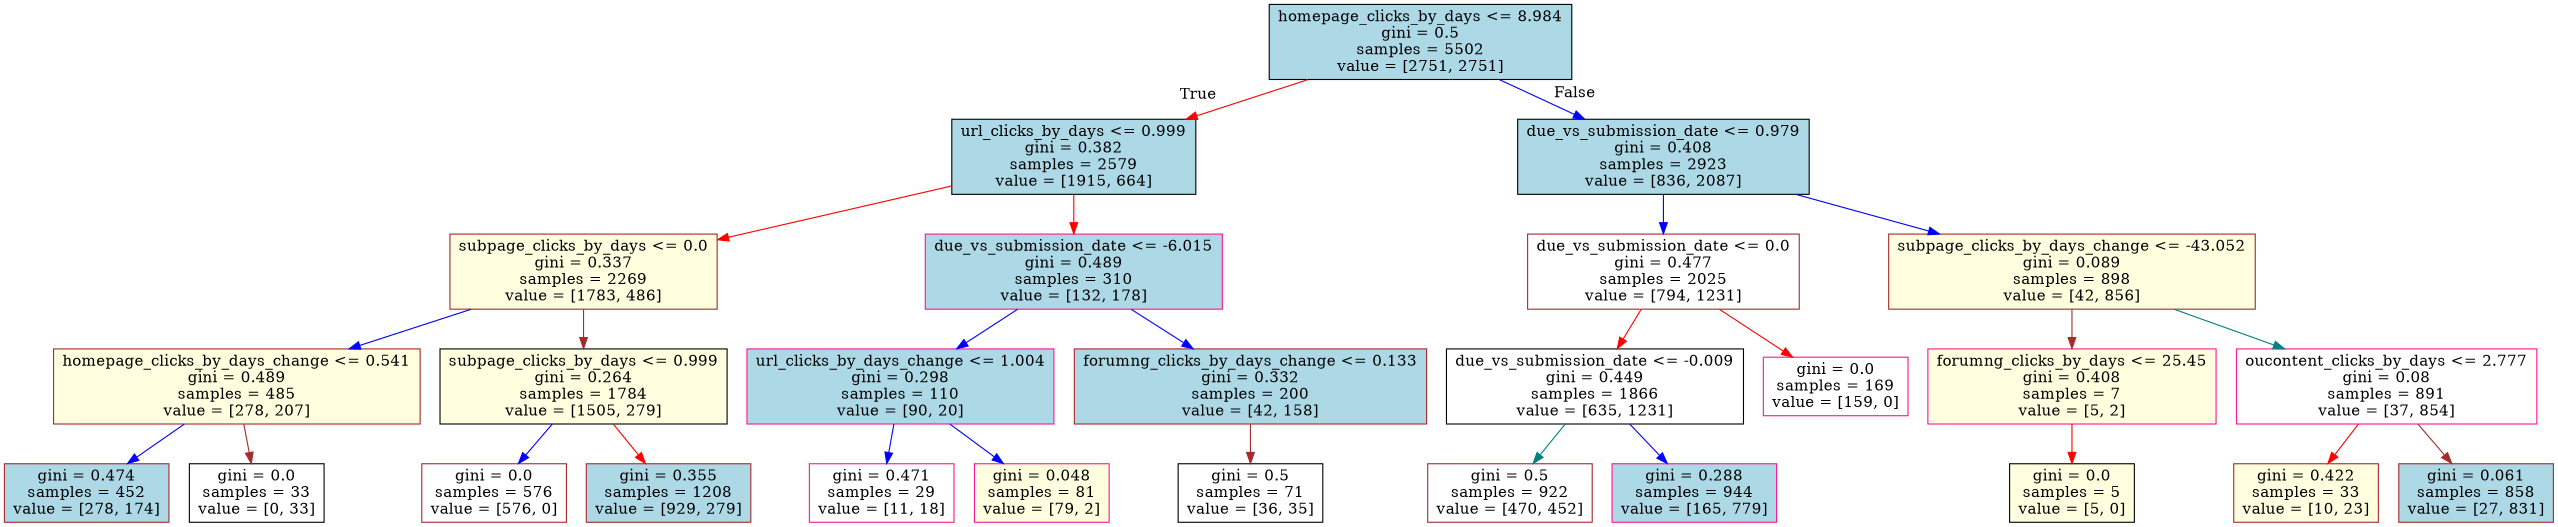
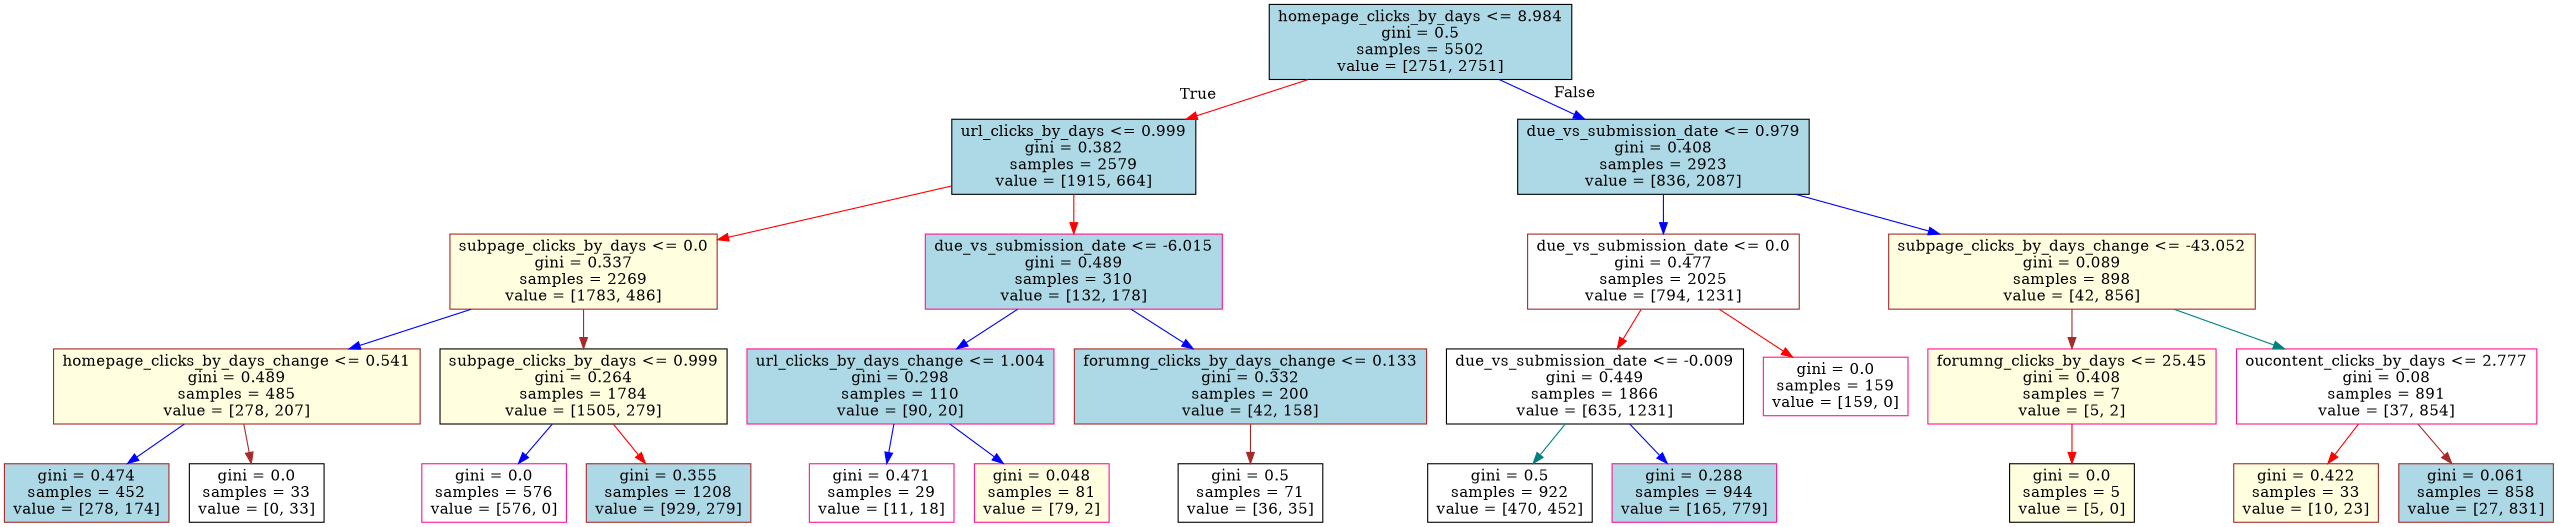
node "gini = 0.0 samples = 169 value = [159, 0]": label "gini = 0.0 samples = 169 value = [159, 0]" -> "gini = 0.0 samples = 159 value = [159, 0]"
node "gini = 0.0 samples = 576 value = [576, 0]": color brown -> deeppink
node "gini = 0.5 samples = 922 value = [470, 452]": color brown -> black
